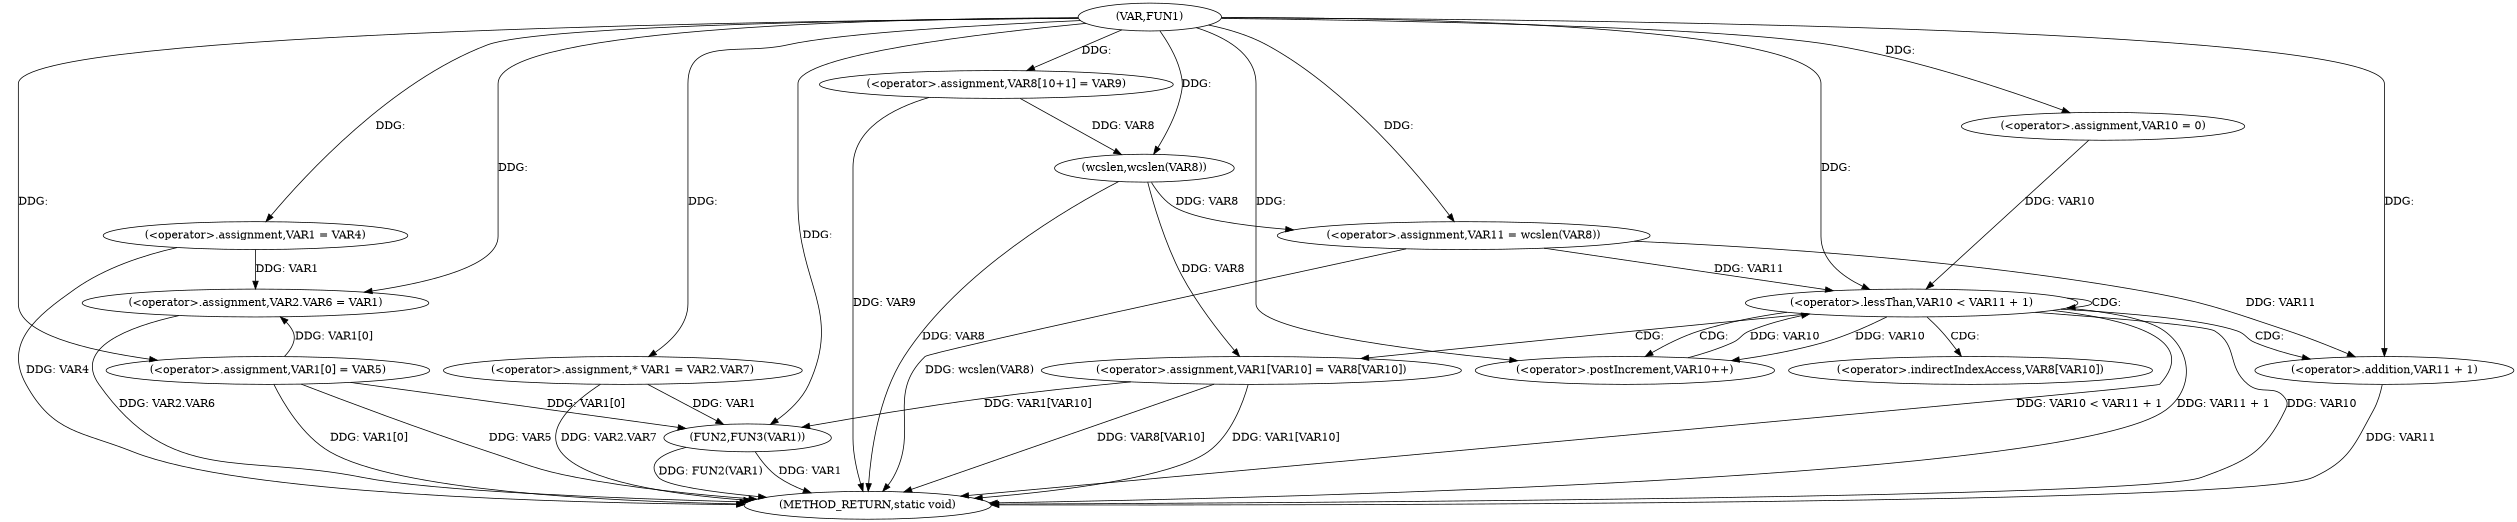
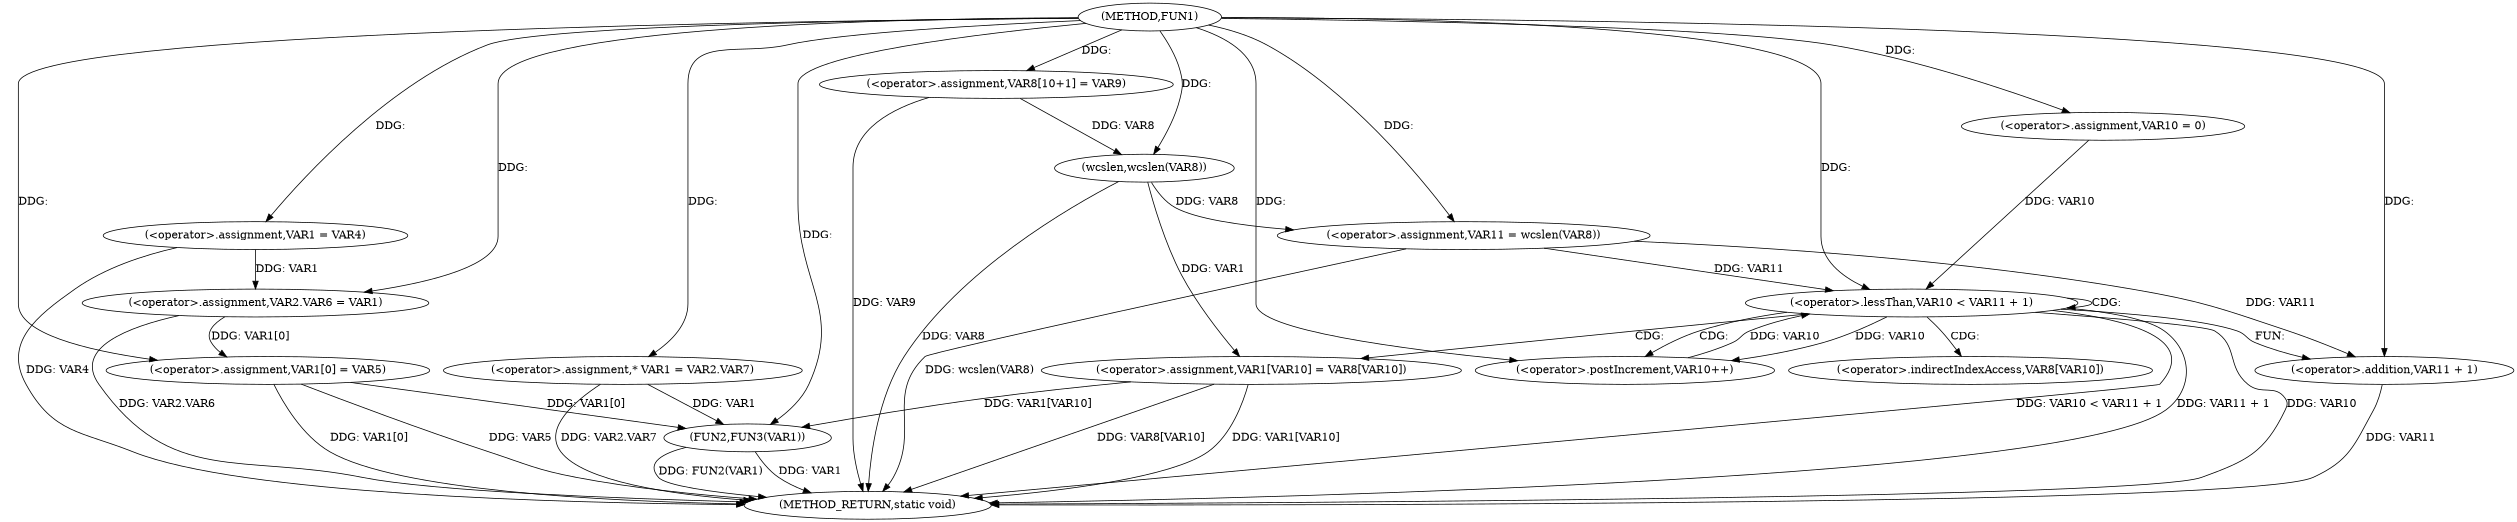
node "(VAR,FUN1)": label "(VAR,FUN1)" -> "(METHOD,FUN1)"
edge "(wcslen,wcslen(VAR8))" -> "(<operator>.assignment,VAR1[VAR10] = VAR8[VAR10])": label "DDG: VAR8" -> "DDG: VAR1"
edge "(<operator>.lessThan,VAR10 < VAR11 + 1)" -> "(<operator>.addition,VAR11 + 1)": label "CDG: " -> "FUN: "
edge "(<operator>.assignment,VAR1[0] = VAR5)" -> "(<operator>.assignment,VAR2.VAR6 = VAR1)": reversed
